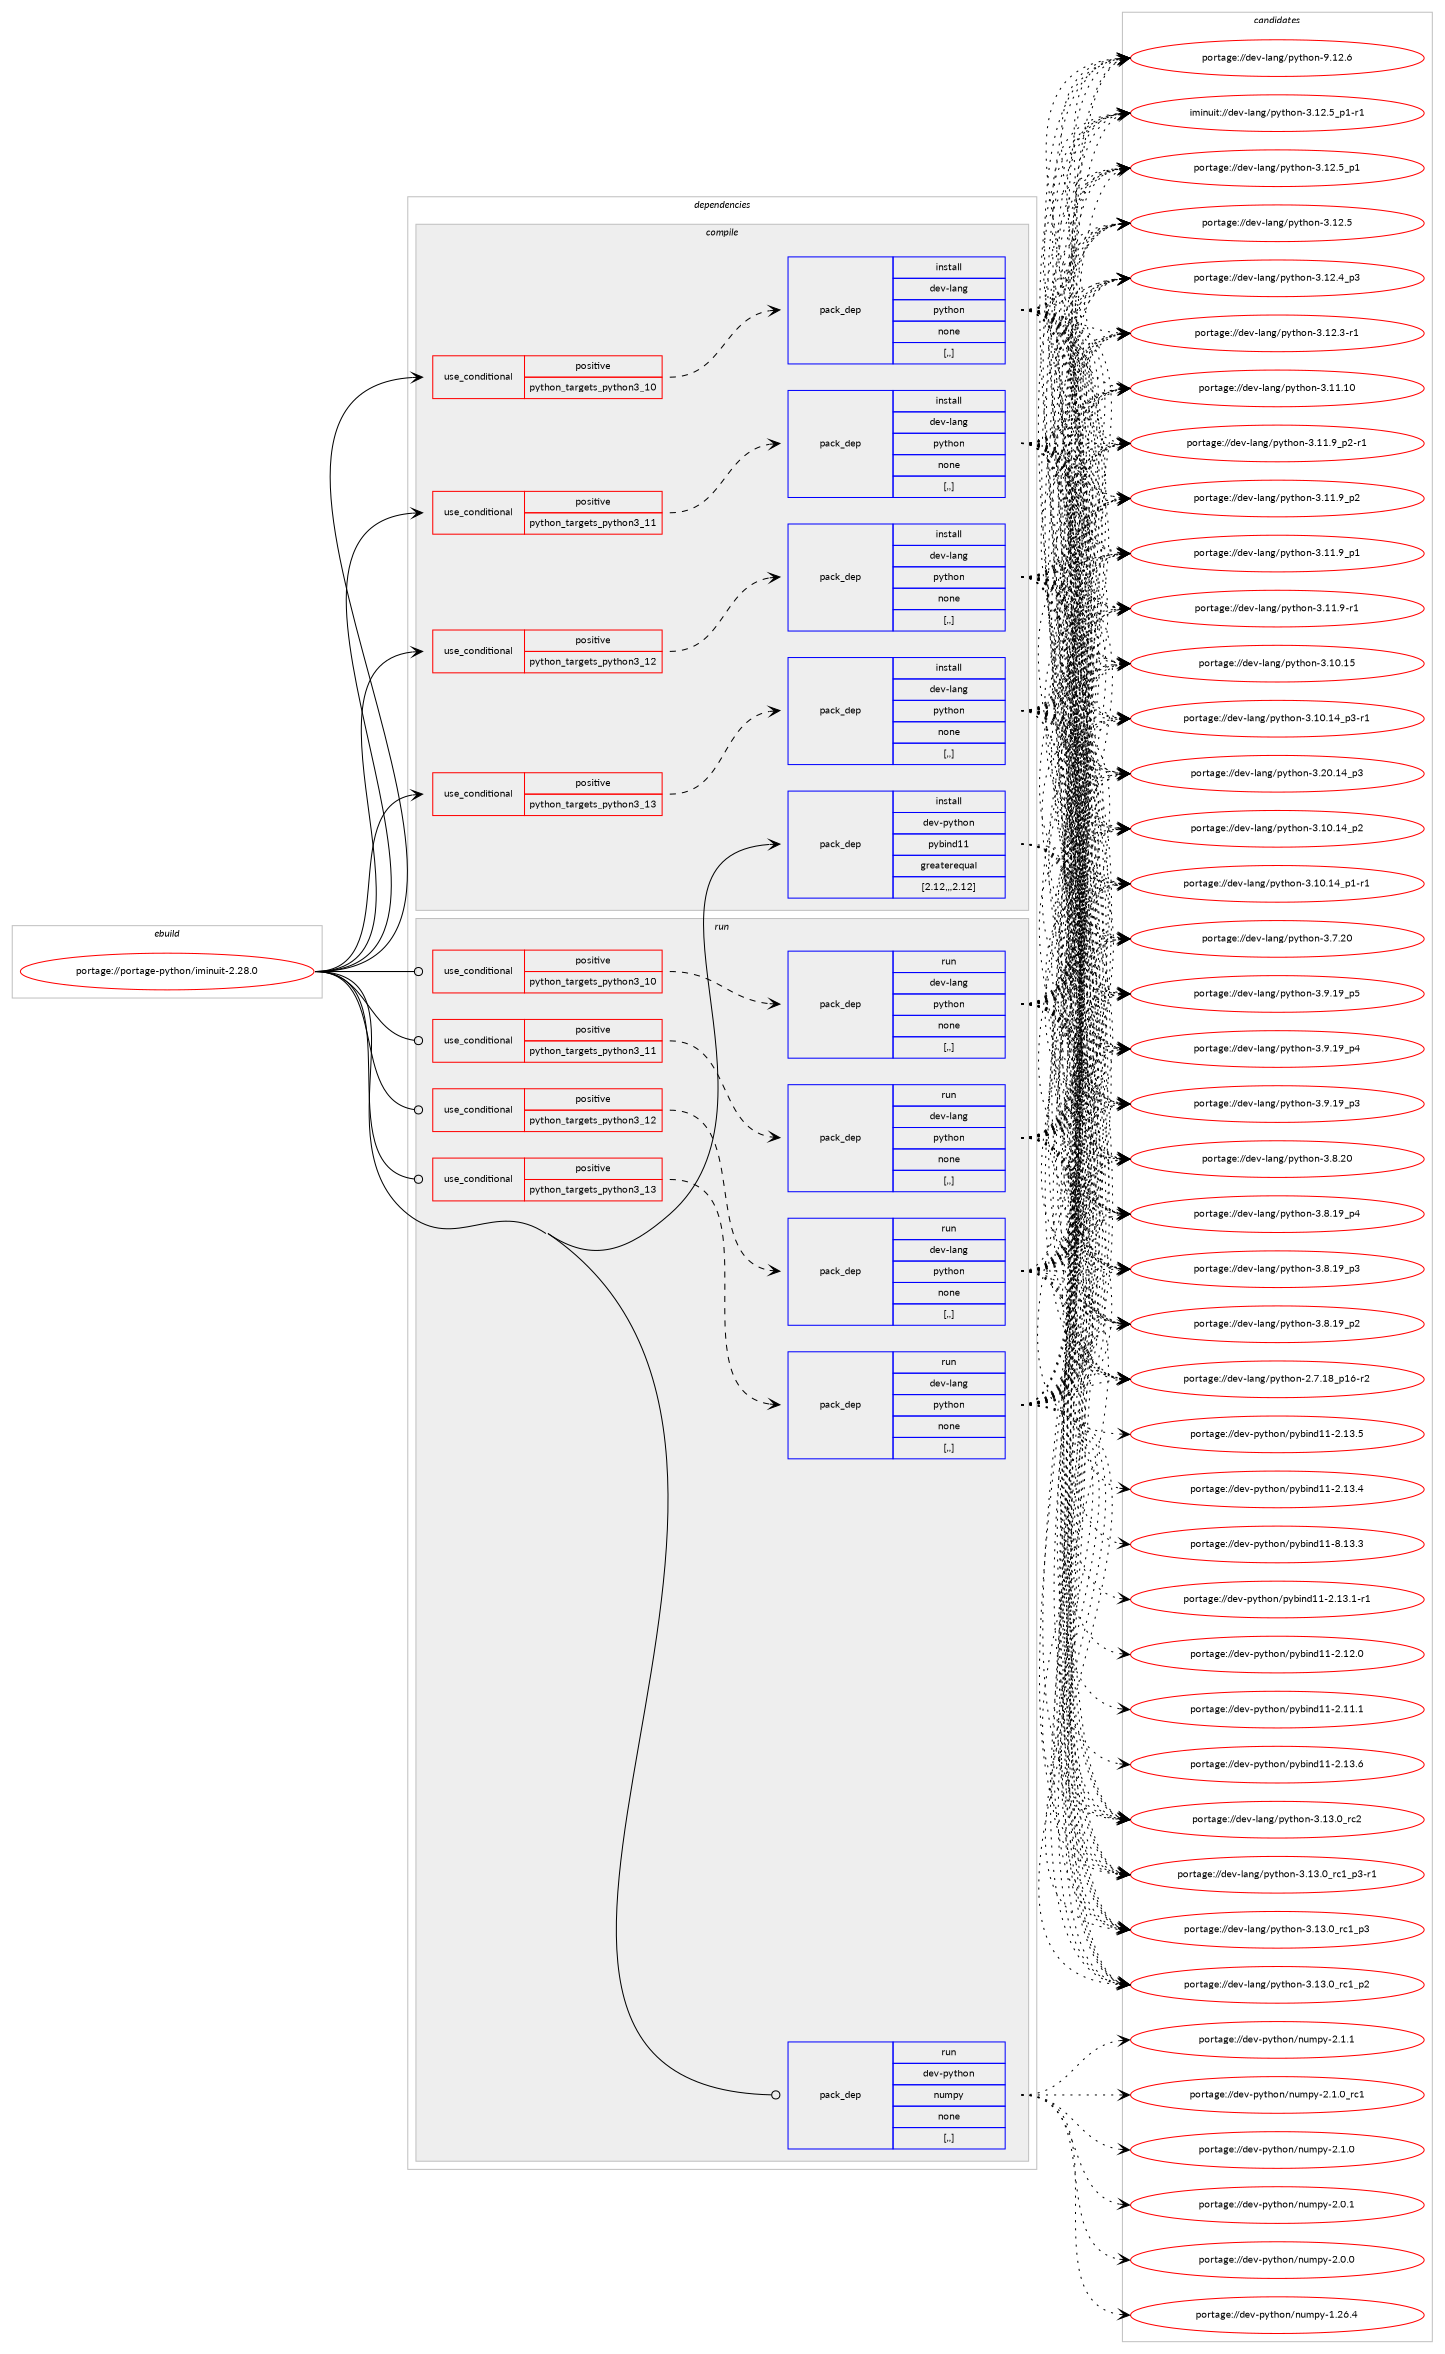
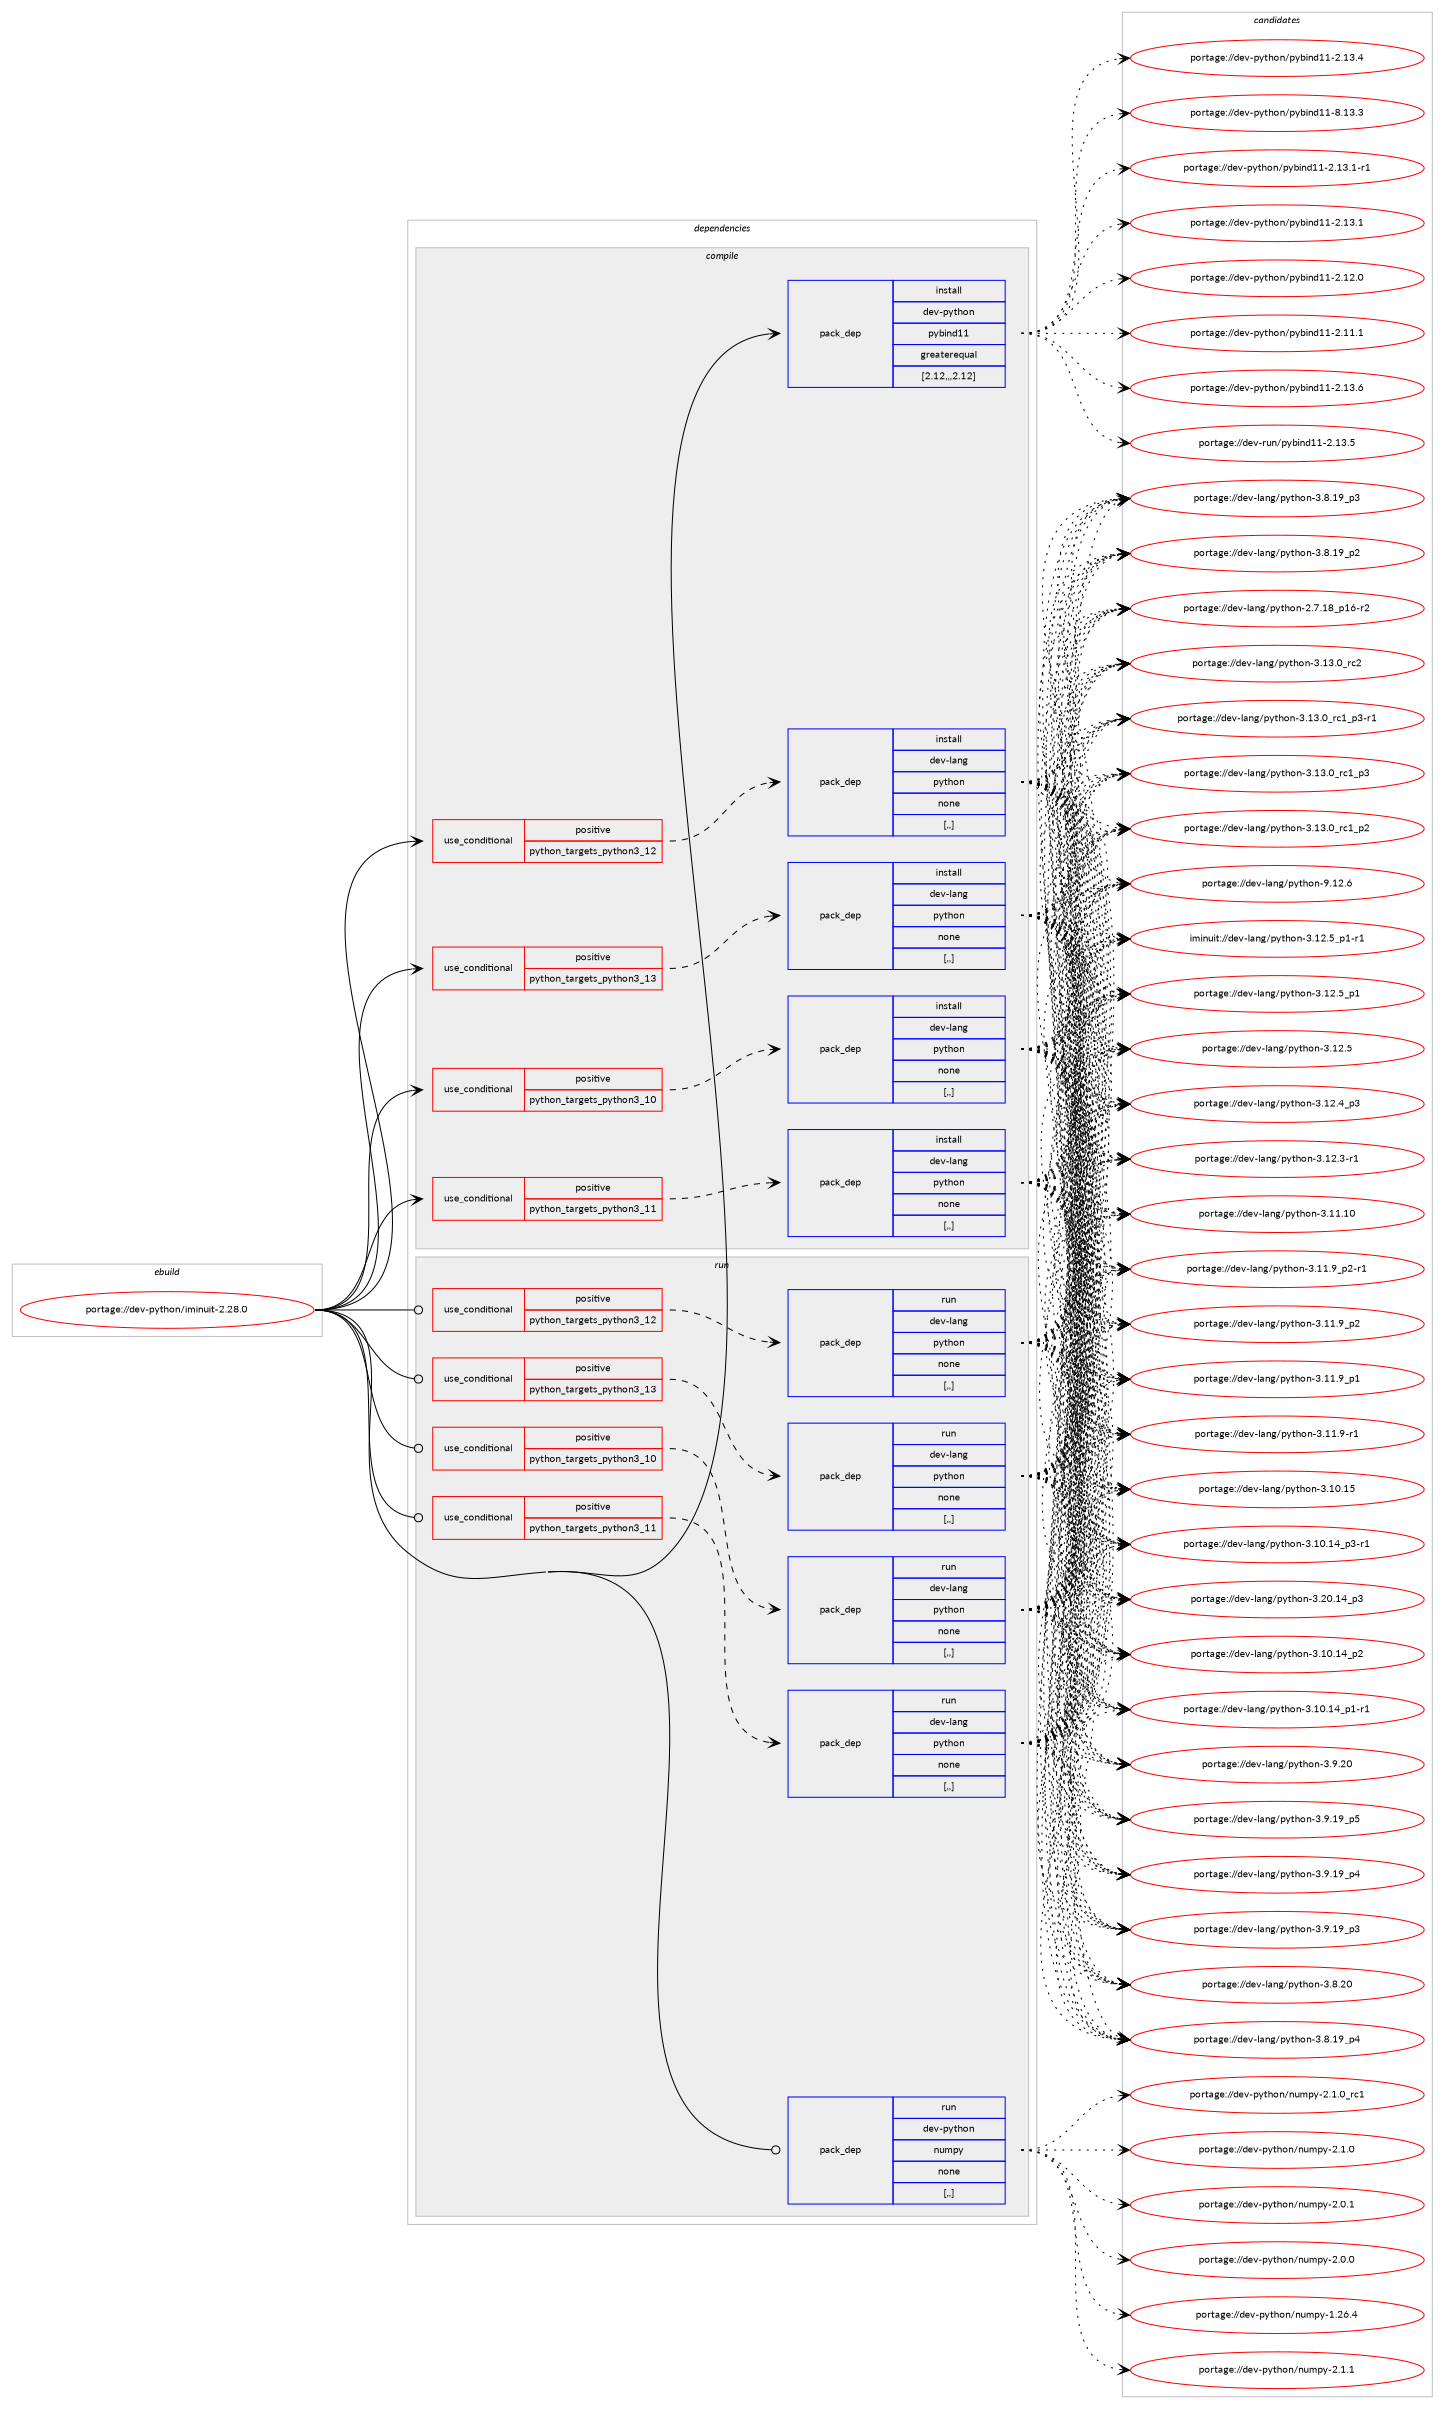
node "portage://dev-python/pybind11-2.13.1": added
node "portage://dev-lang/python-3.7.20": label "portage://dev-lang/python-3.7.20" -> "portage://dev-lang/python-3.9.20"
node "portage://portage-python/iminuit-2.28.0": label "portage://portage-python/iminuit-2.28.0" -> "portage://dev-python/iminuit-2.28.0"
node "portage://dev-python/pybind11-2.13.5": label "portage://dev-python/pybind11-2.13.5" -> "portage://dev-run/pybind11-2.13.5"
